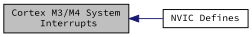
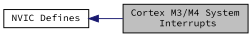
edge "NVIC Defines" -> "Cortex M3/M4 System Interrupts": reversed
